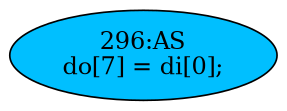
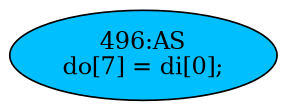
node "296:AS do[7] = di[0];": label "296:AS do[7] = di[0];" -> "496:AS do[7] = di[0];"
